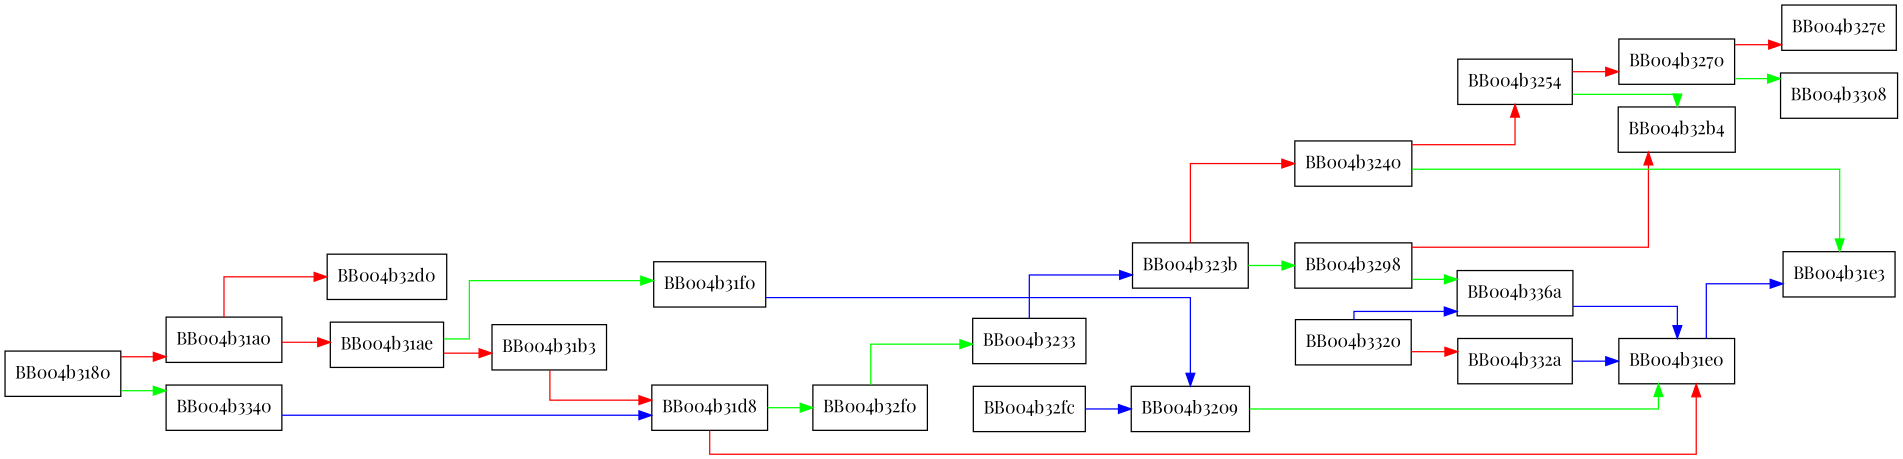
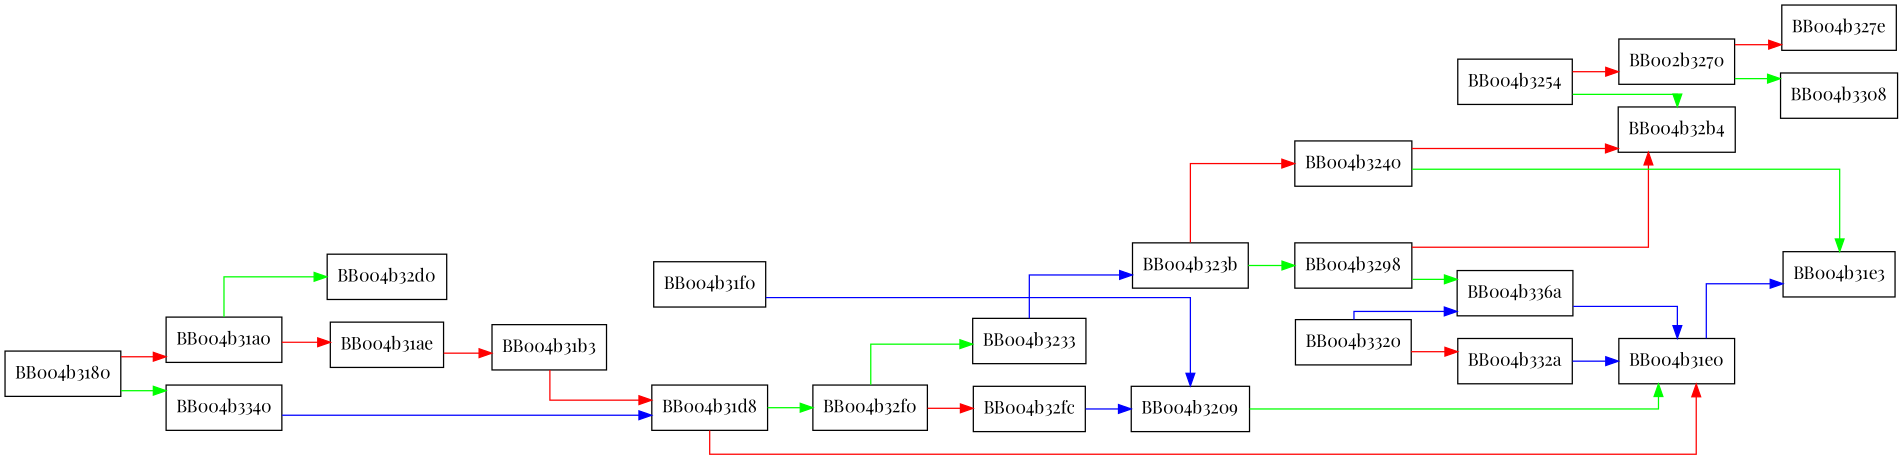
node "BB004b3270": label "BB004b3270" -> "BB002b3270"
edge "BB004b3240" -> "BB004b3254": now "BB004b3240" -> "BB004b32b4"
edge "BB004b31a0" -> "BB004b32d0": color red -> green
edge "BB004b31ae" -> "BB004b31f0": removed
edge "BB004b32f0" -> "BB004b32fc": added
